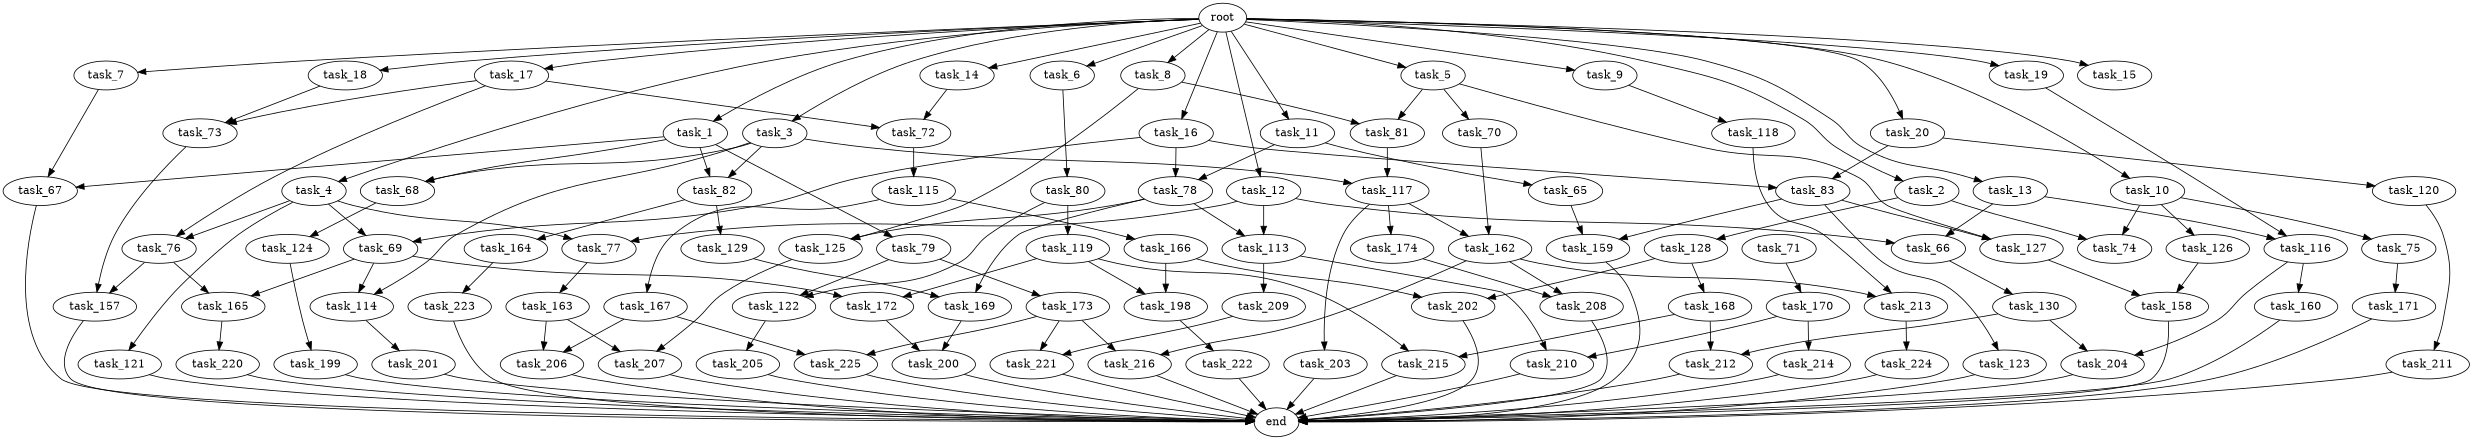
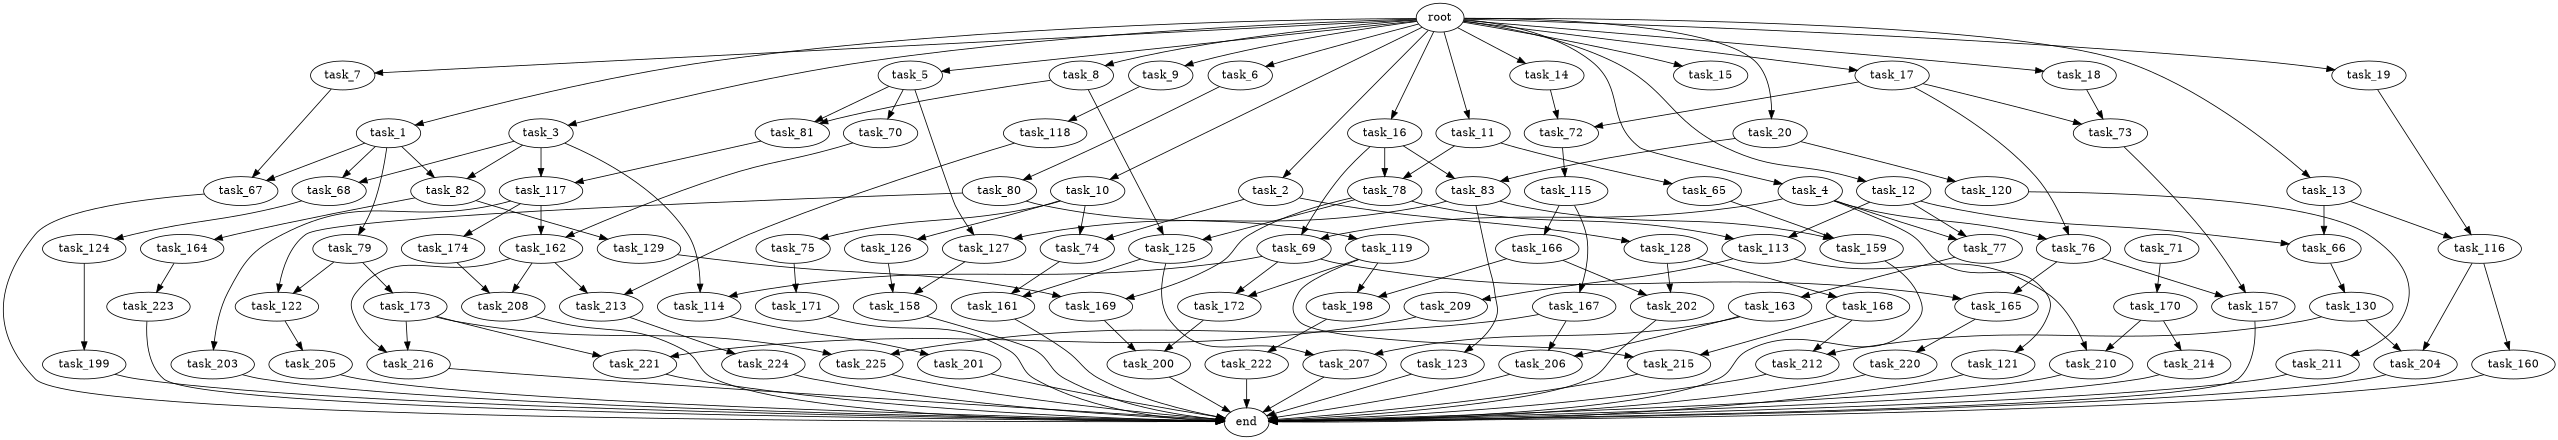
node "task_161": added
